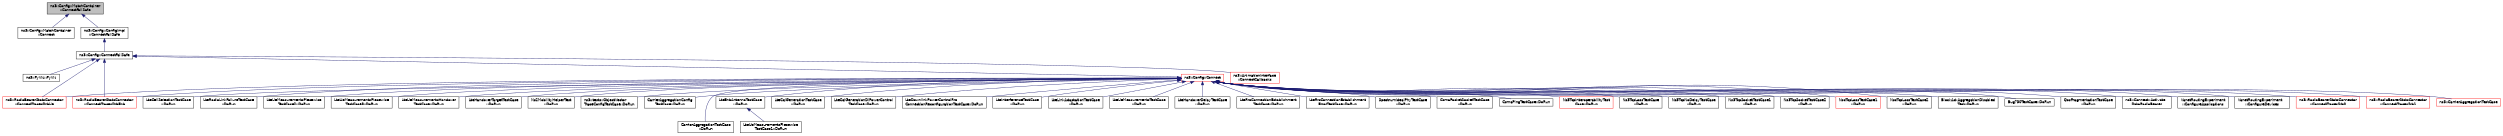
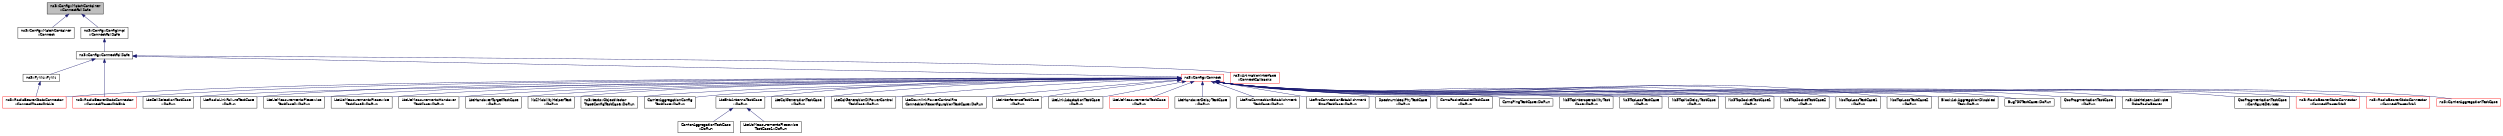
edge "ns3::RadioBearerStatsConnector ::ConnectTracesDrbUe" -> "ns3::Config::ConnectFailSafe": now "ns3::RadioBearerStatsConnector ::ConnectTracesDrbUe" -> "ns3::PyViz::PyViz"
edge "CarrierAggregationTestCase ::DoRun" -> "ns3::Config::Connect": now "CarrierAggregationTestCase ::DoRun" -> "LteEnbAntennaTestCase ::DoRun"
node "LteUeMeasurementsTestCase ::DoRun": color black -> red
node "Ns3TcpInteroperabilityTest Case::DoRun": color red -> black
node "NscTcpLossTestCase1 ::DoRun": color red -> black
node "ns3::Connect::Activate DataRadioBearer": label "ns3::Connect::Activate DataRadioBearer" -> "ns3::LteHelper::Activate DataRadioBearer"
node "VanetRoutingExperiment ::ConfigureApplications": removed
node "VanetRoutingExperiment ::ConfigureDevices": label "VanetRoutingExperiment ::ConfigureDevices" -> "QosFragmentationTestCase ::ConfigureDevices"
